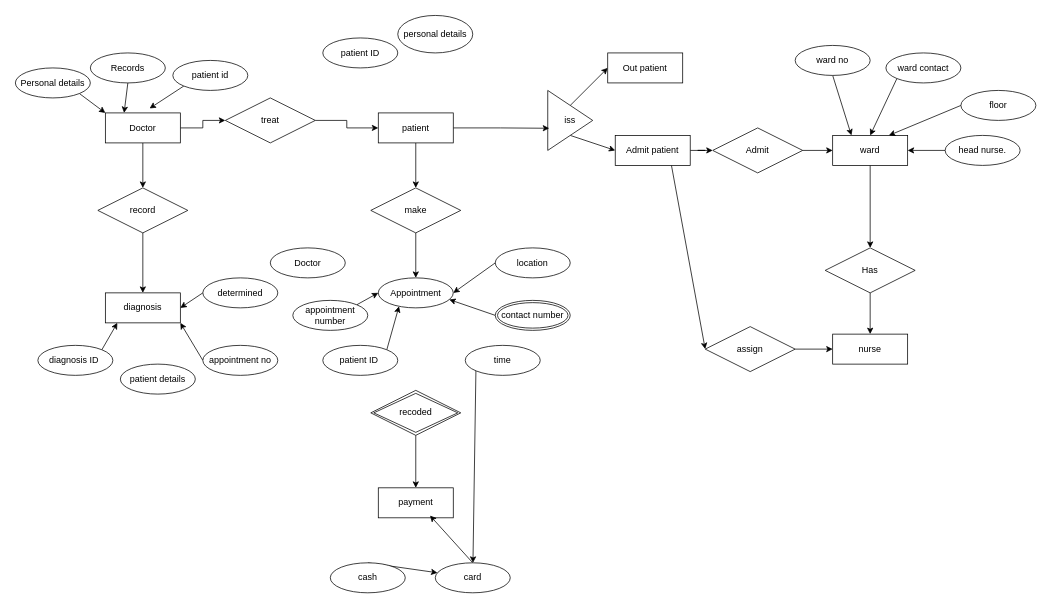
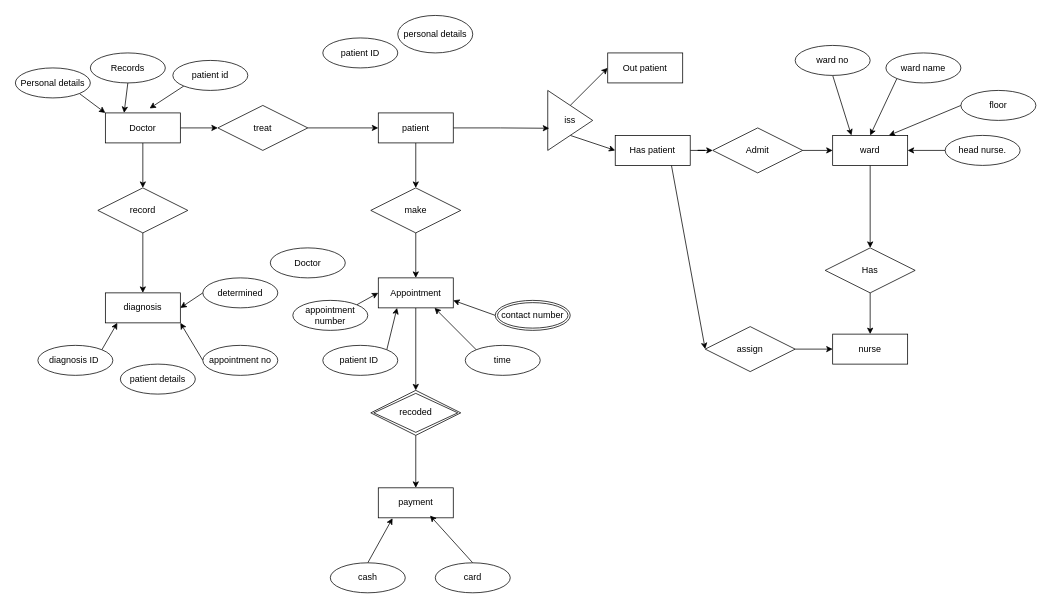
node "ward contact": label "ward contact" -> "ward name"
node "treat": moved (270, 120) -> (263, 128)
node "Admit patient": label "Admit patient" -> "Has patient"
node "location": removed
edge "location" -> "Appointment": removed
node "Appointment": shape ellipse -> rectangle
edge "Appointment" -> "recoded": added
edge "time" -> "card": now "time" -> "Appointment"
edge "cash" -> "card": now "cash" -> "payment"
